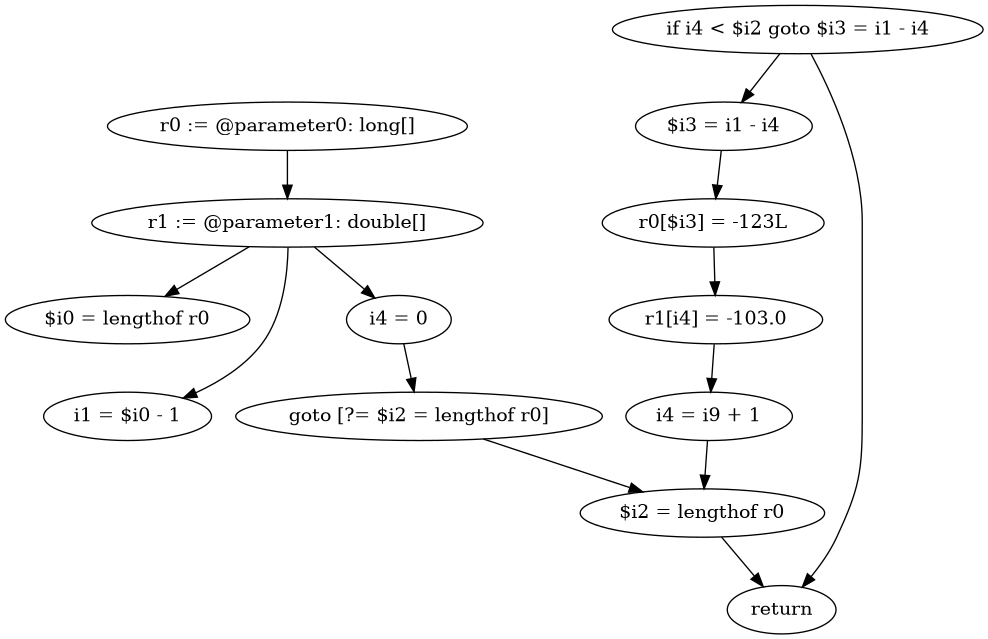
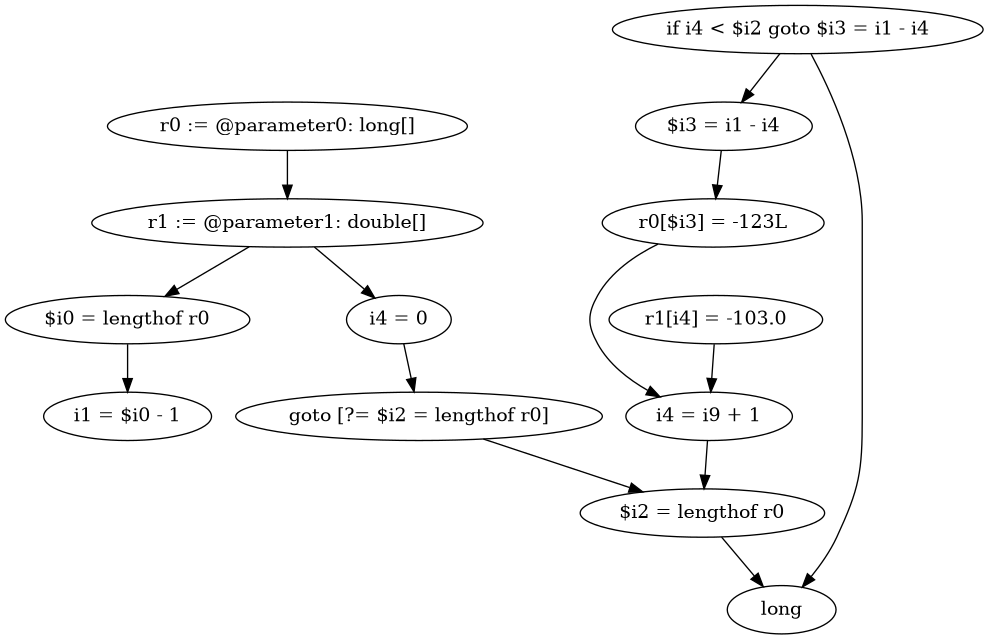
edge "r0[$i3] = -123L" -> "r1[i4] = -103.0": now "r0[$i3] = -123L" -> "i4 = i9 + 1"
edge "r1 := @parameter1: double[]" -> "i1 = $i0 - 1": now "$i0 = lengthof r0" -> "i1 = $i0 - 1"
node "return": label "return" -> "long"
